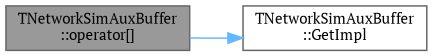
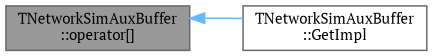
edge "TNetworkSimAuxBuffer ::operator[]" -> "TNetworkSimAuxBuffer ::GetImpl": reversed
